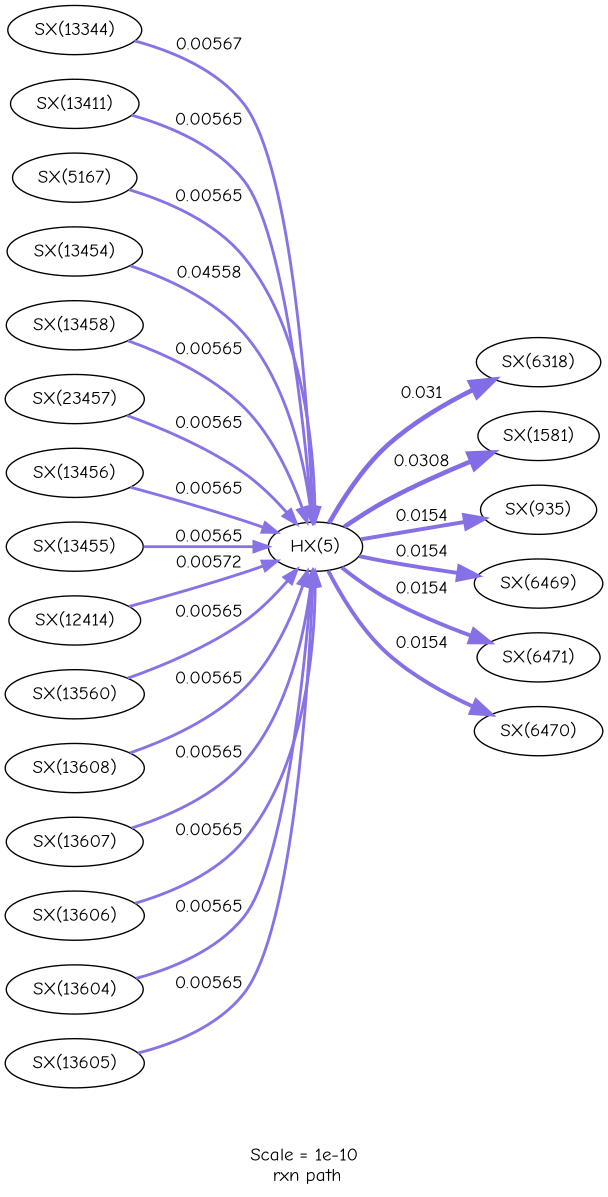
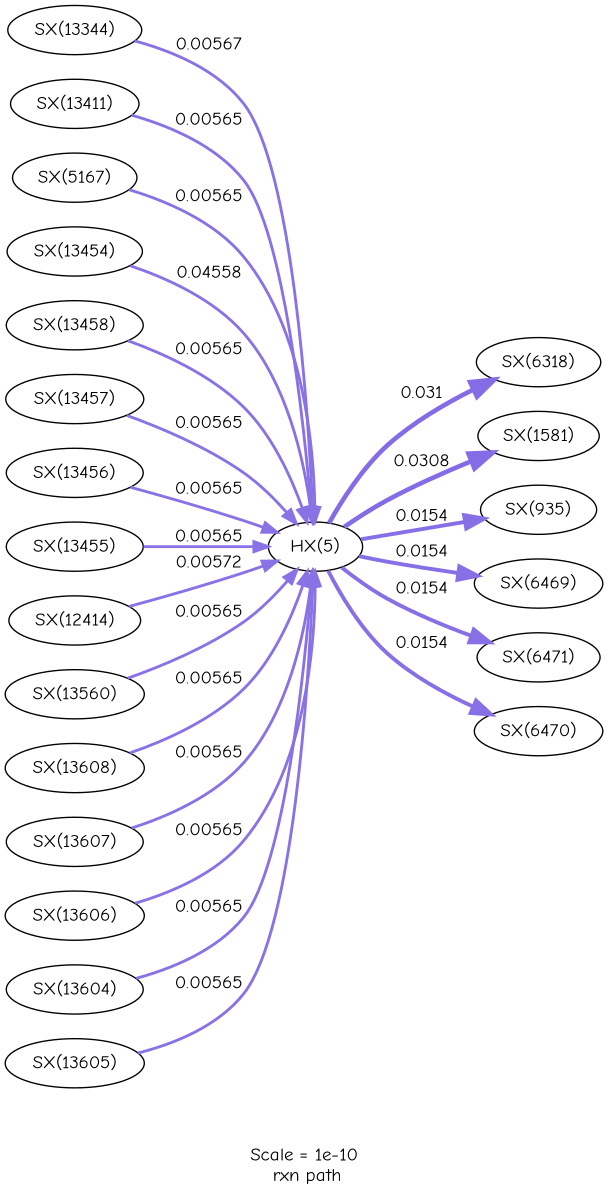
node "SX(23457)": label "SX(23457)" -> "SX(13457)"
